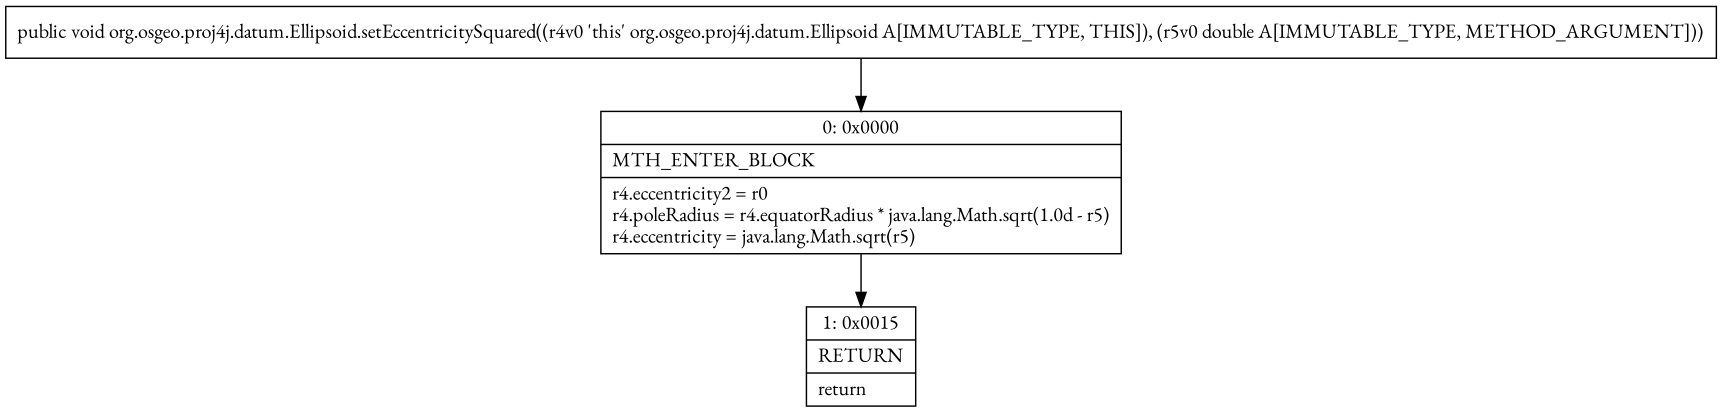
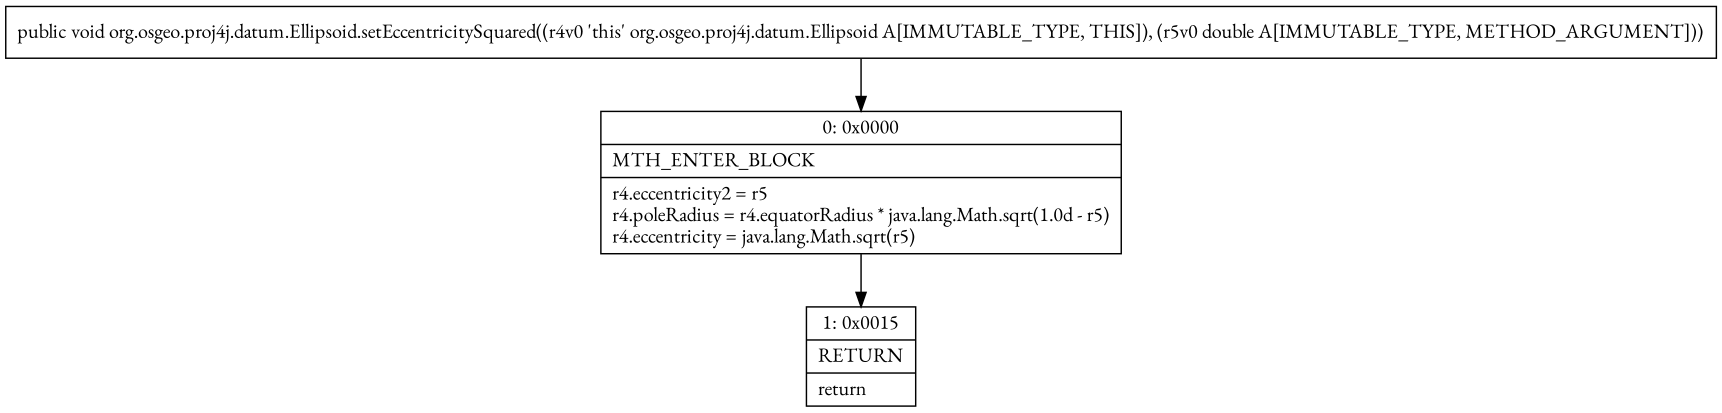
node "0: 0x0000": text "r4.eccentricity2 = r0" -> "r4.eccentricity2 = r5"
